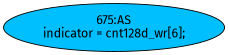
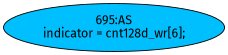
node "675:AS indicator = cnt128d_wr[6];": label "675:AS indicator = cnt128d_wr[6];" -> "695:AS indicator = cnt128d_wr[6];"
